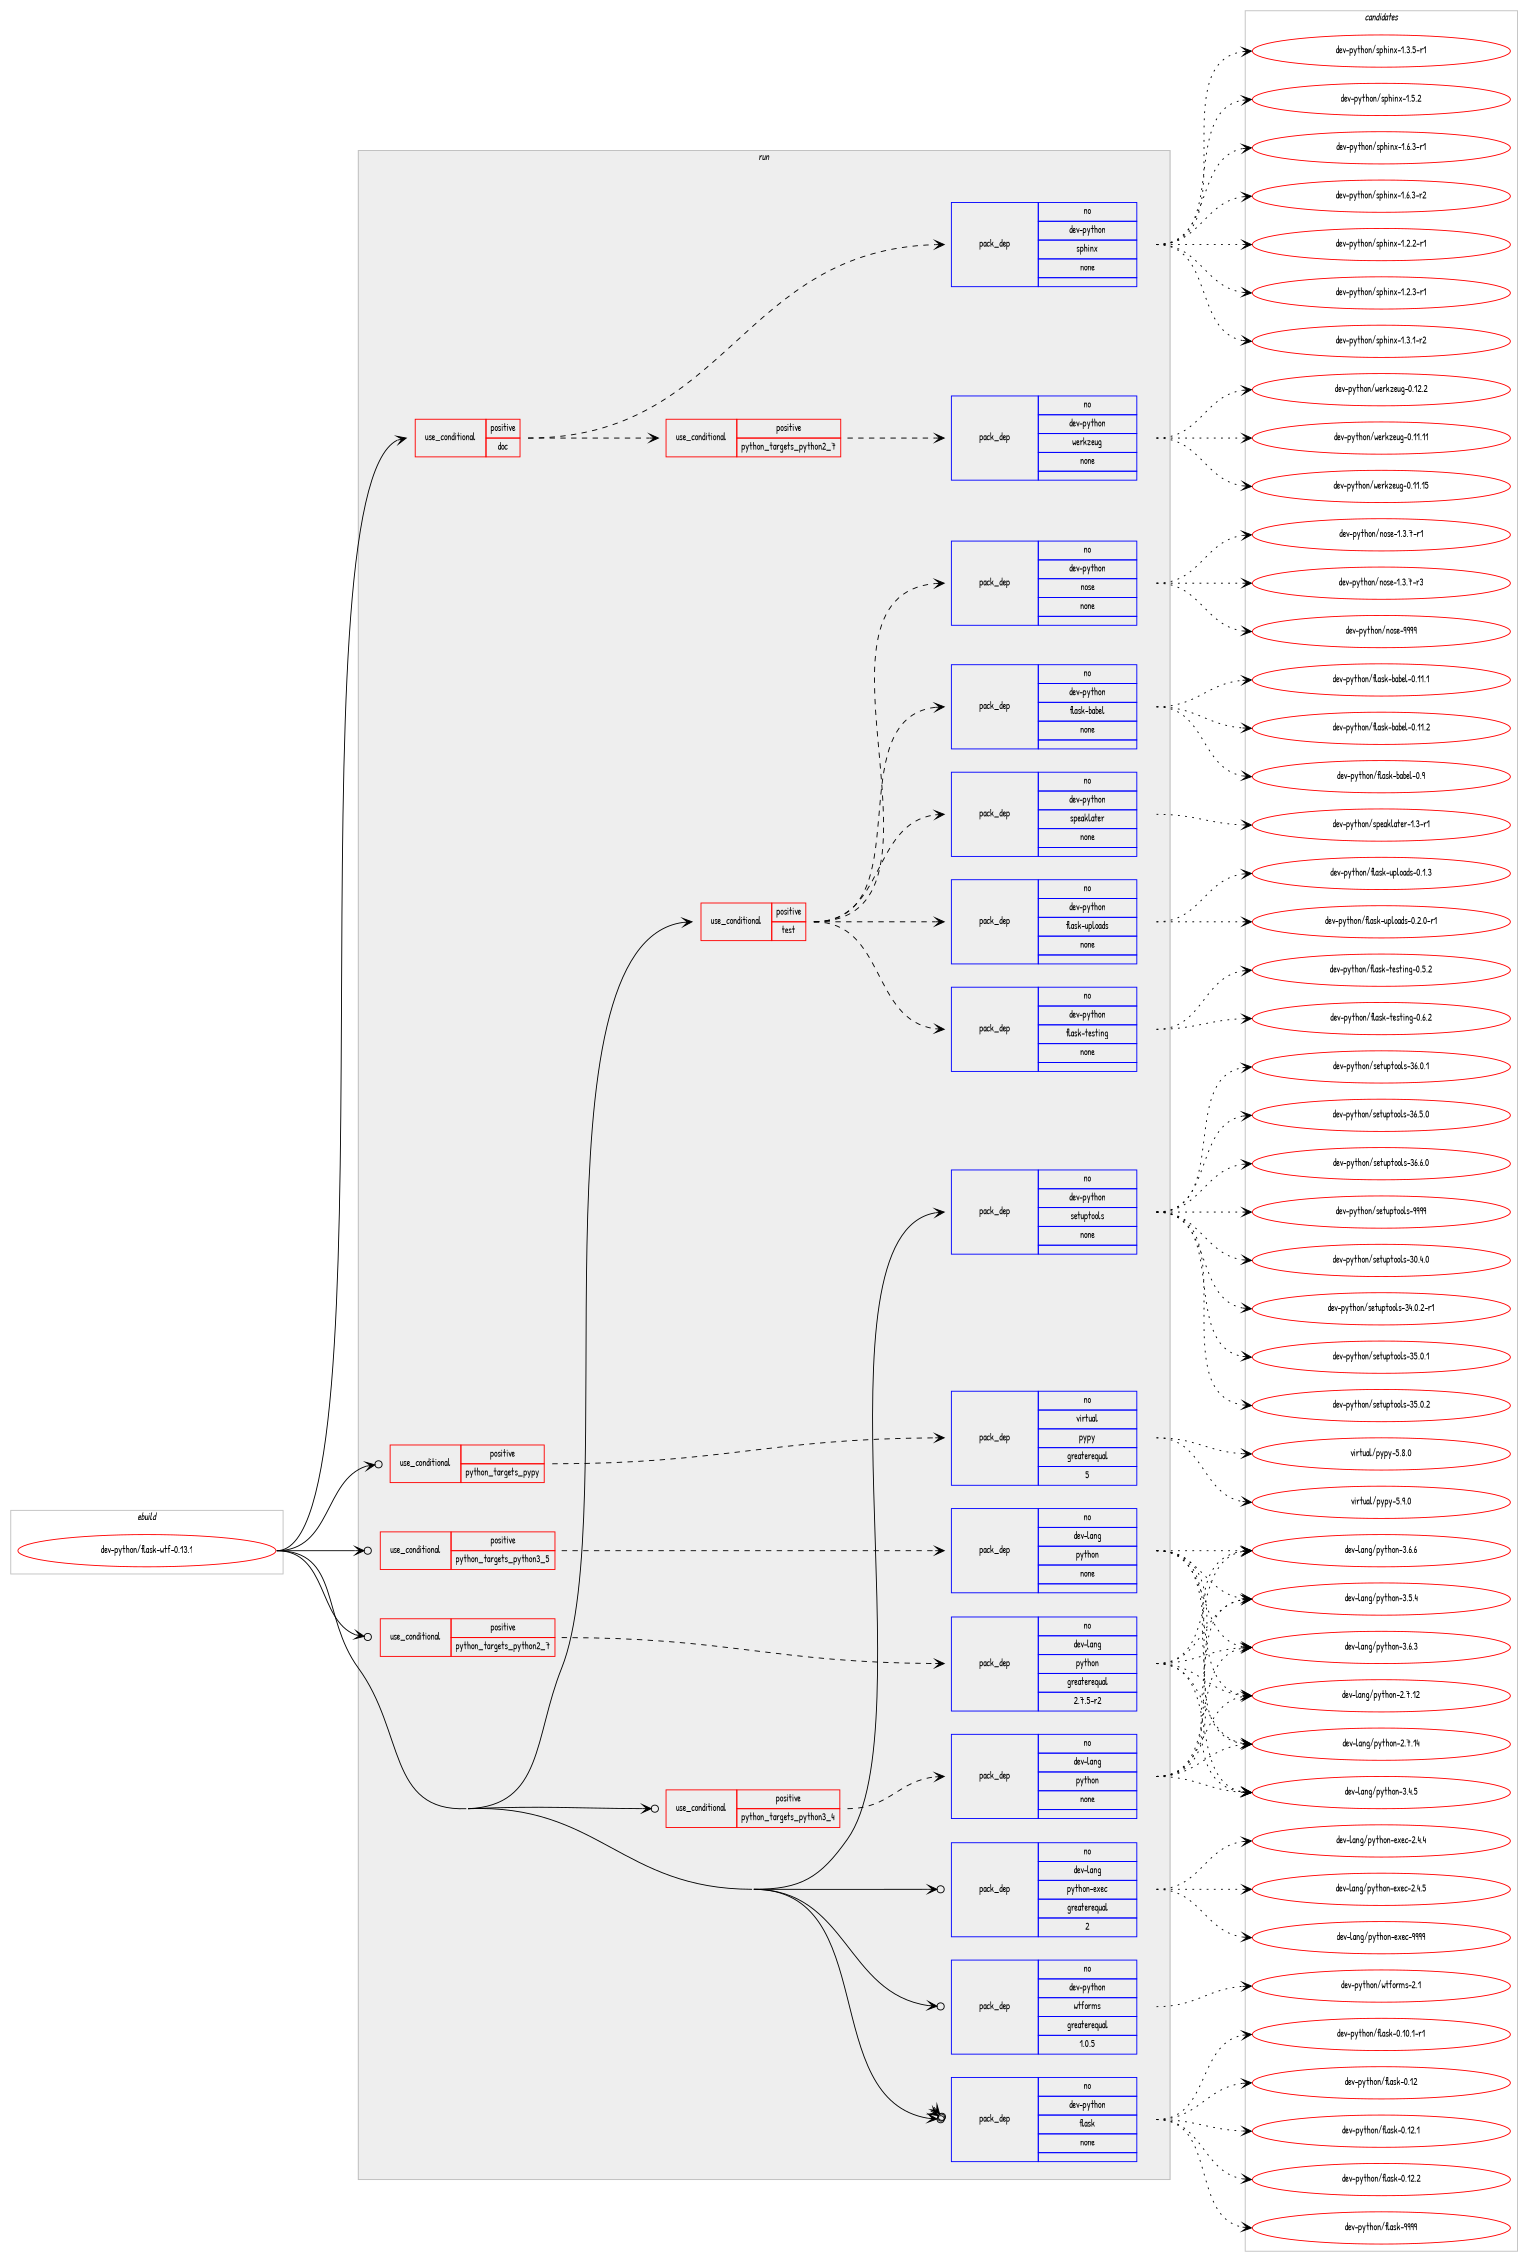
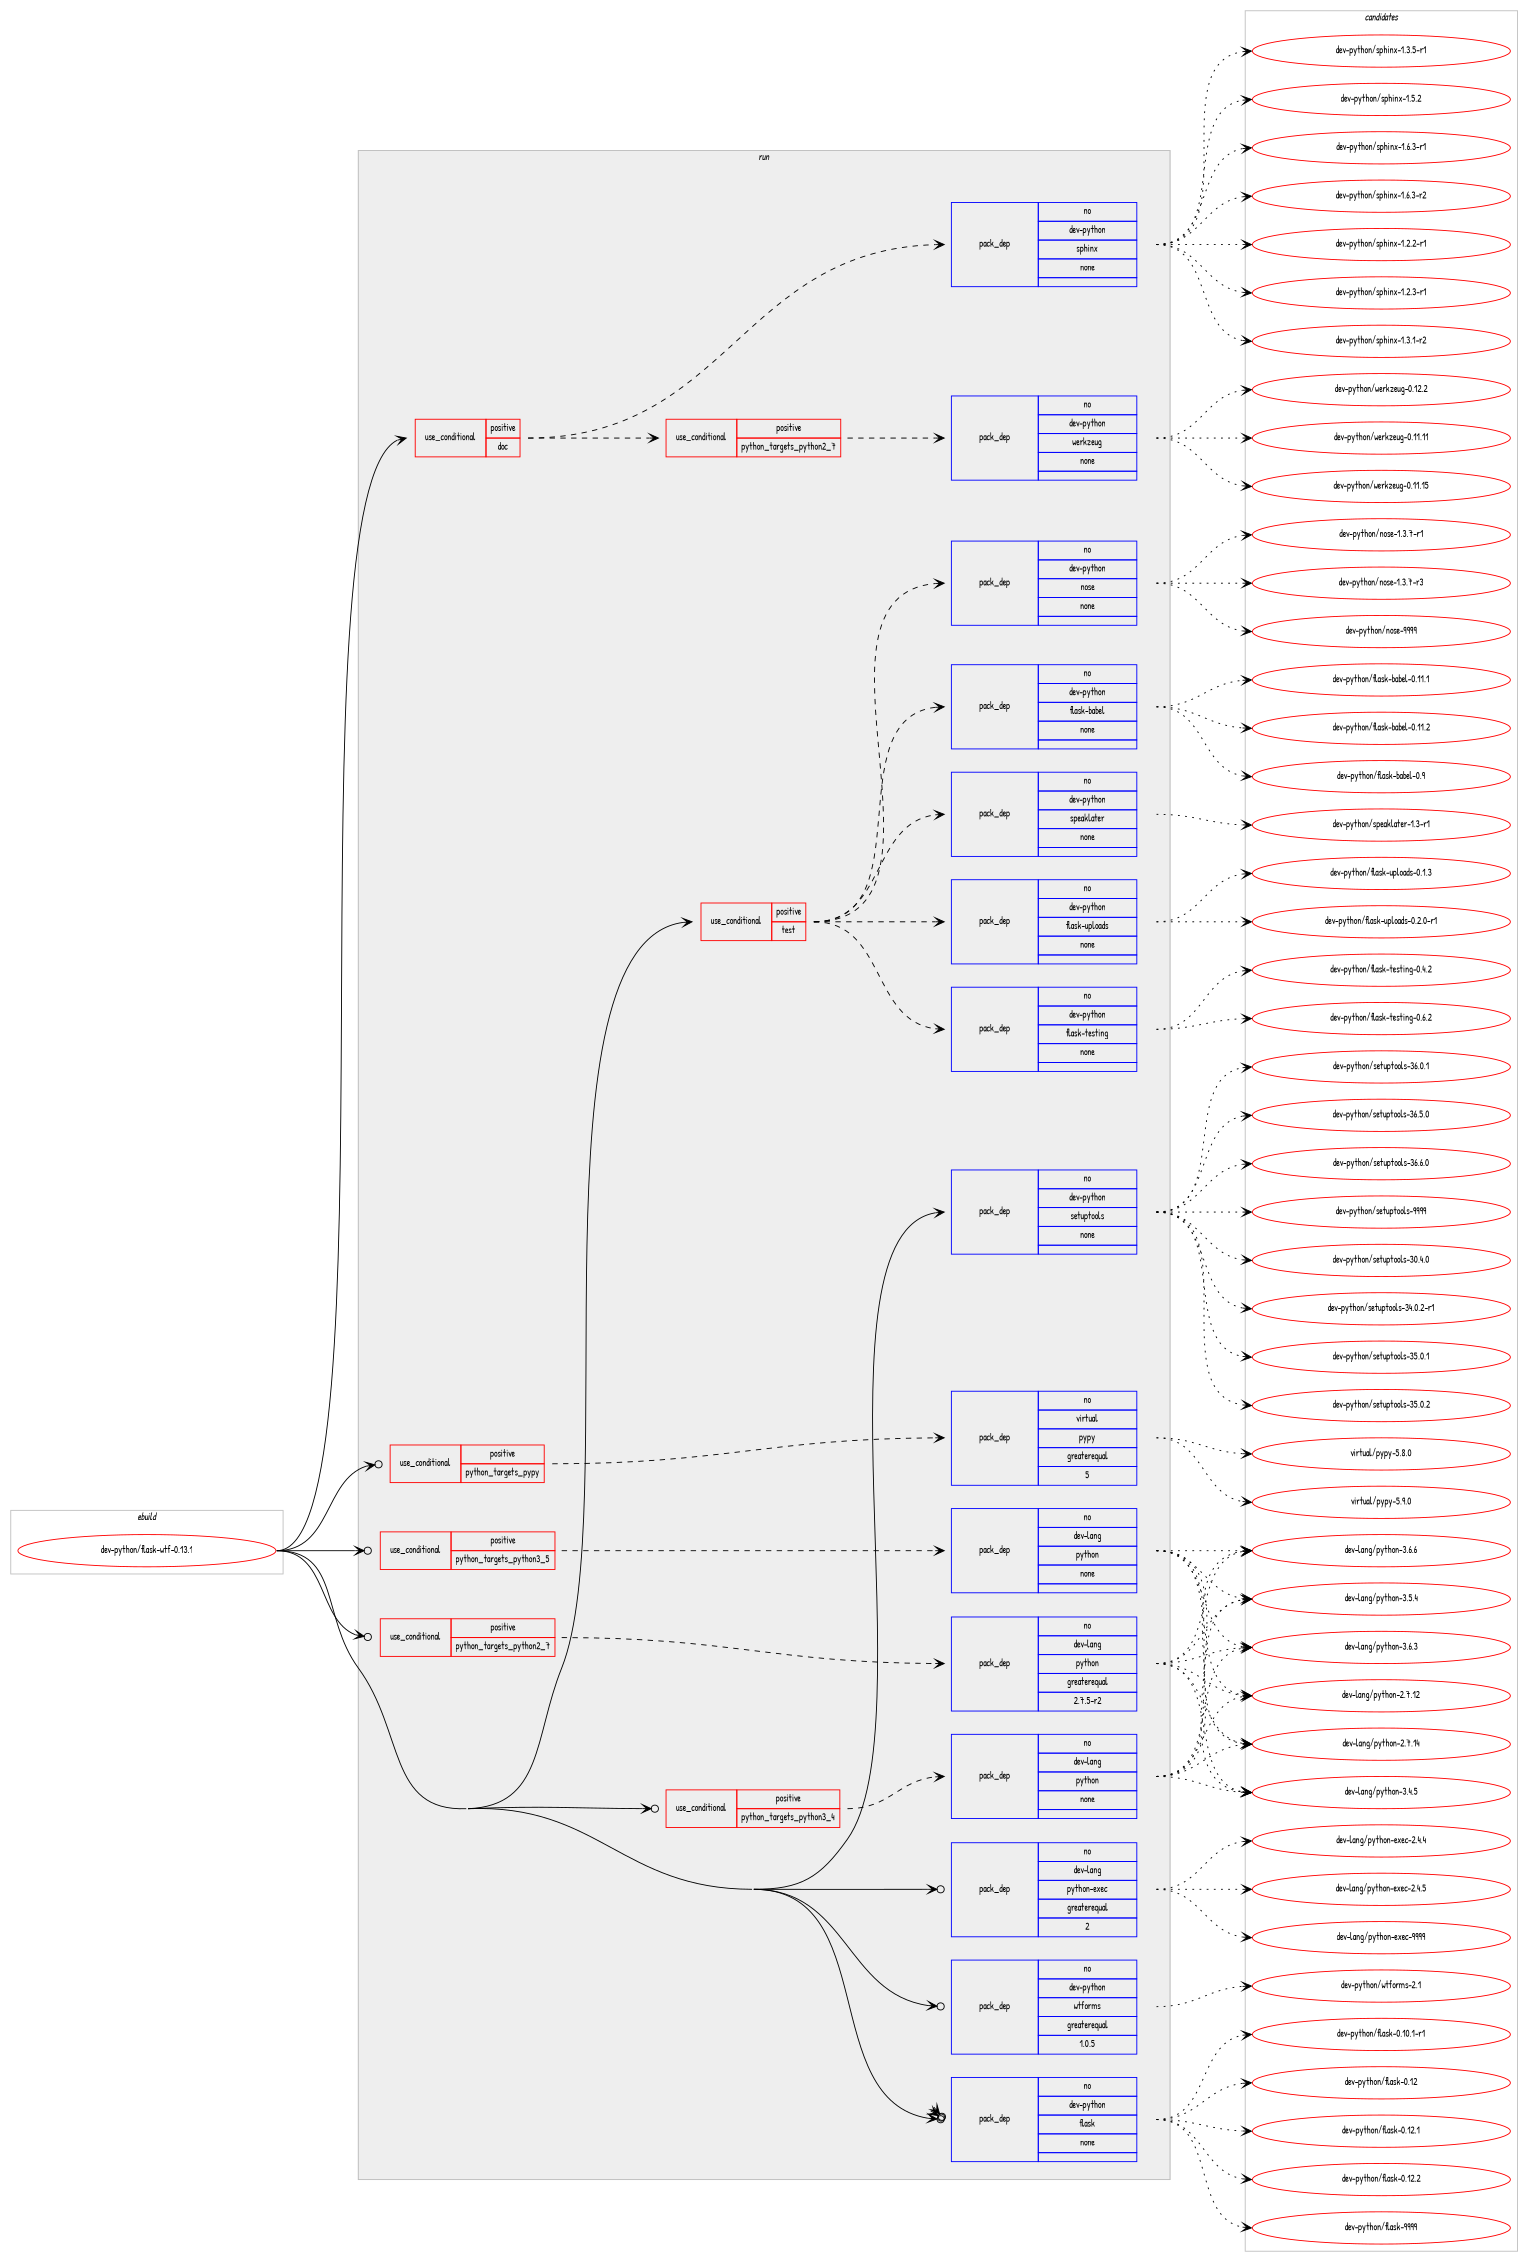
node "dev-python/flask-testing-0.5.2": label "dev-python/flask-testing-0.5.2" -> "dev-python/flask-testing-0.4.2"
